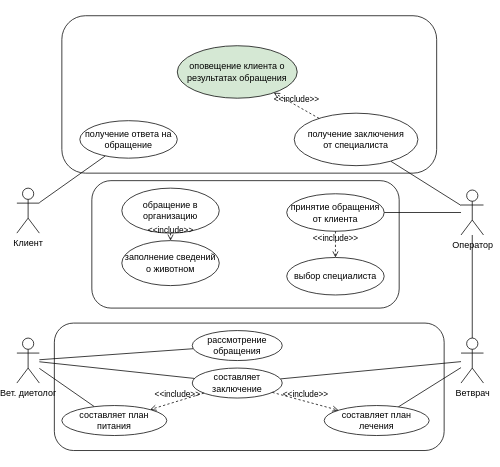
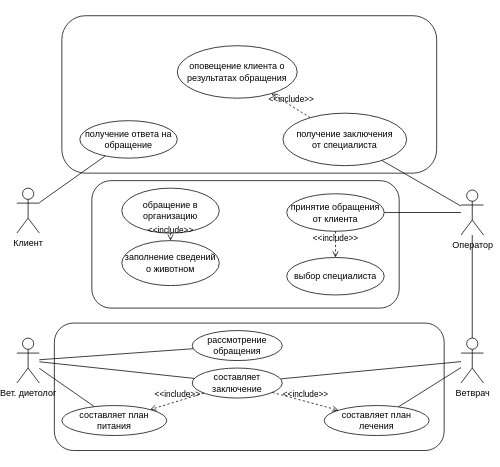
node "оповещение клиента о результатах обращения": fillcolor #d5e8d4 -> #ffffff
node "получение заключения от специалиста": moved (356, 139) -> (345, 139)
